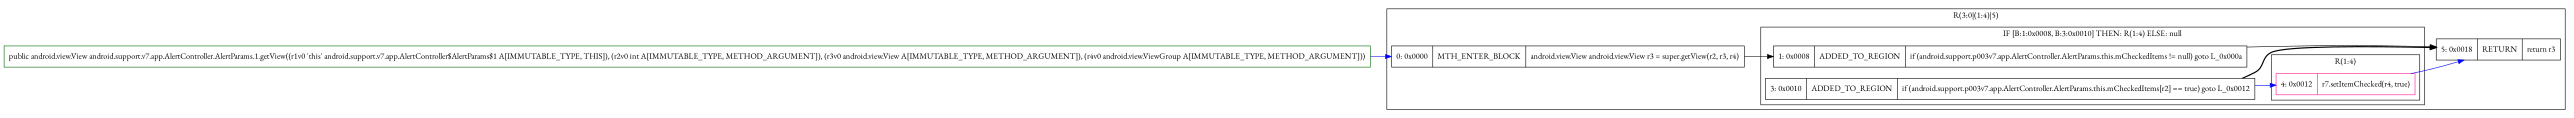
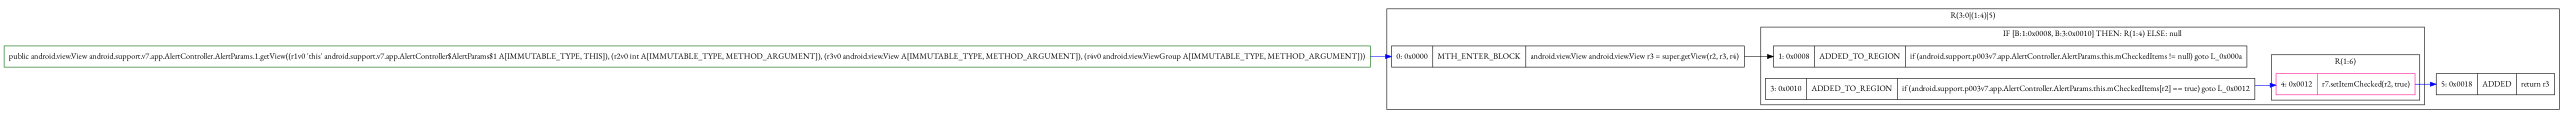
edge "1: 0x0008" -> "5: 0x0018": removed
node "5: 0x0018": text "RETURN" -> "ADDED"
edge "3: 0x0010" -> "5: 0x0018": removed
cluster "R(1:4)": label "R(1:4)" -> "R(1:6)"
node "4: 0x0012": text "r7.setItemChecked(r4, true)" -> "r7.setItemChecked(r2, true)"
